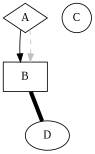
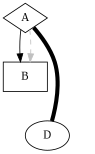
node "C": removed
edge "B" -- "D": now "A" -- "D"
